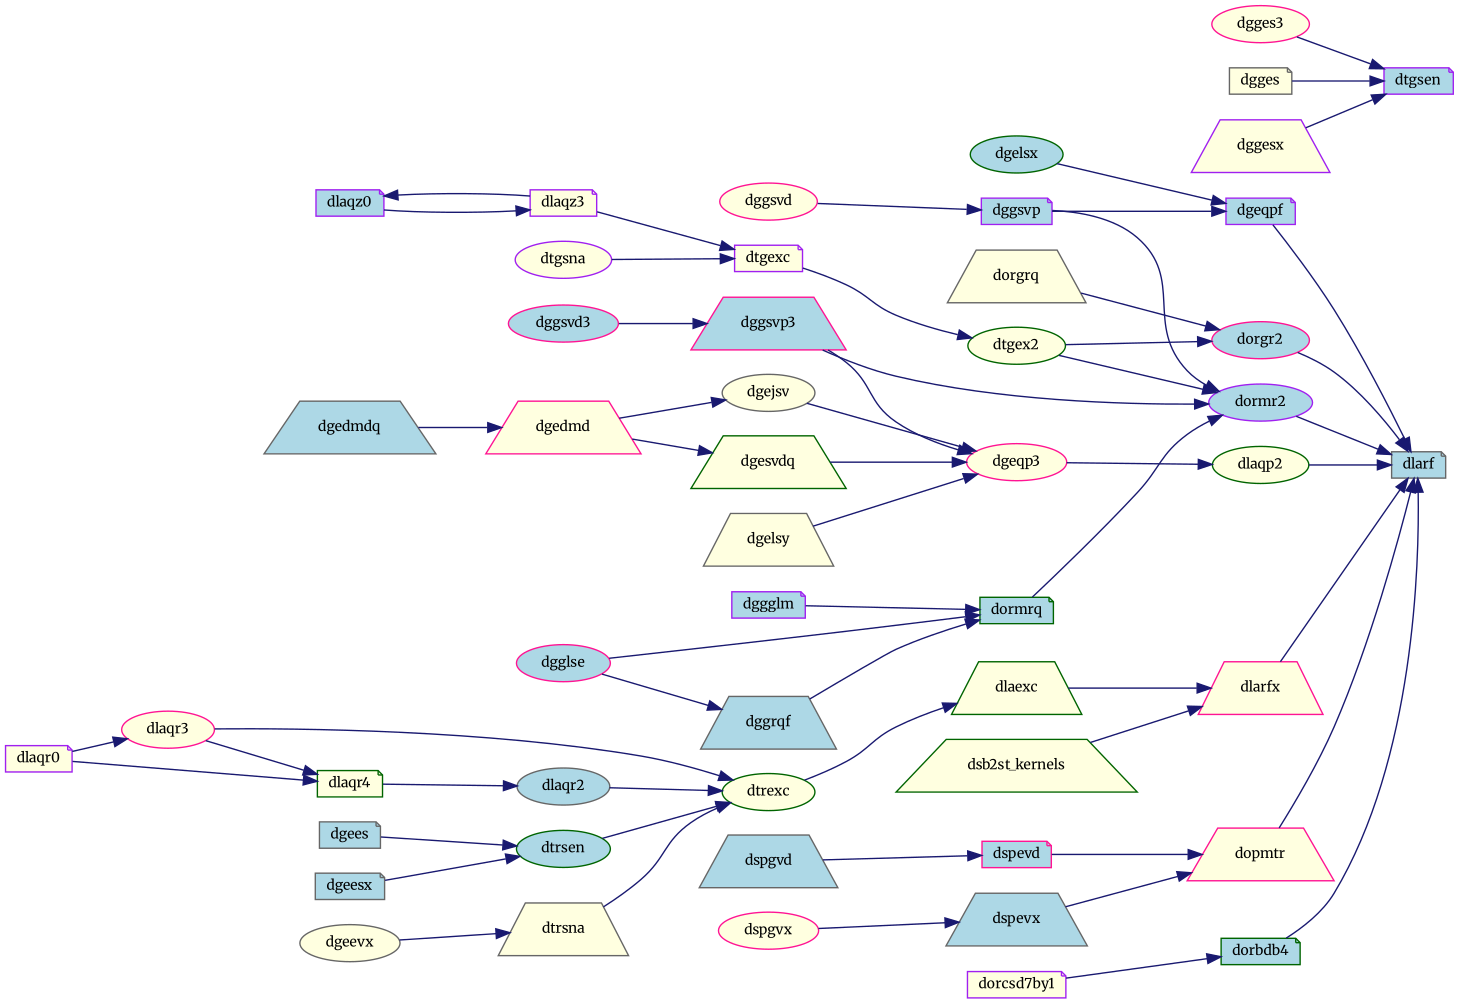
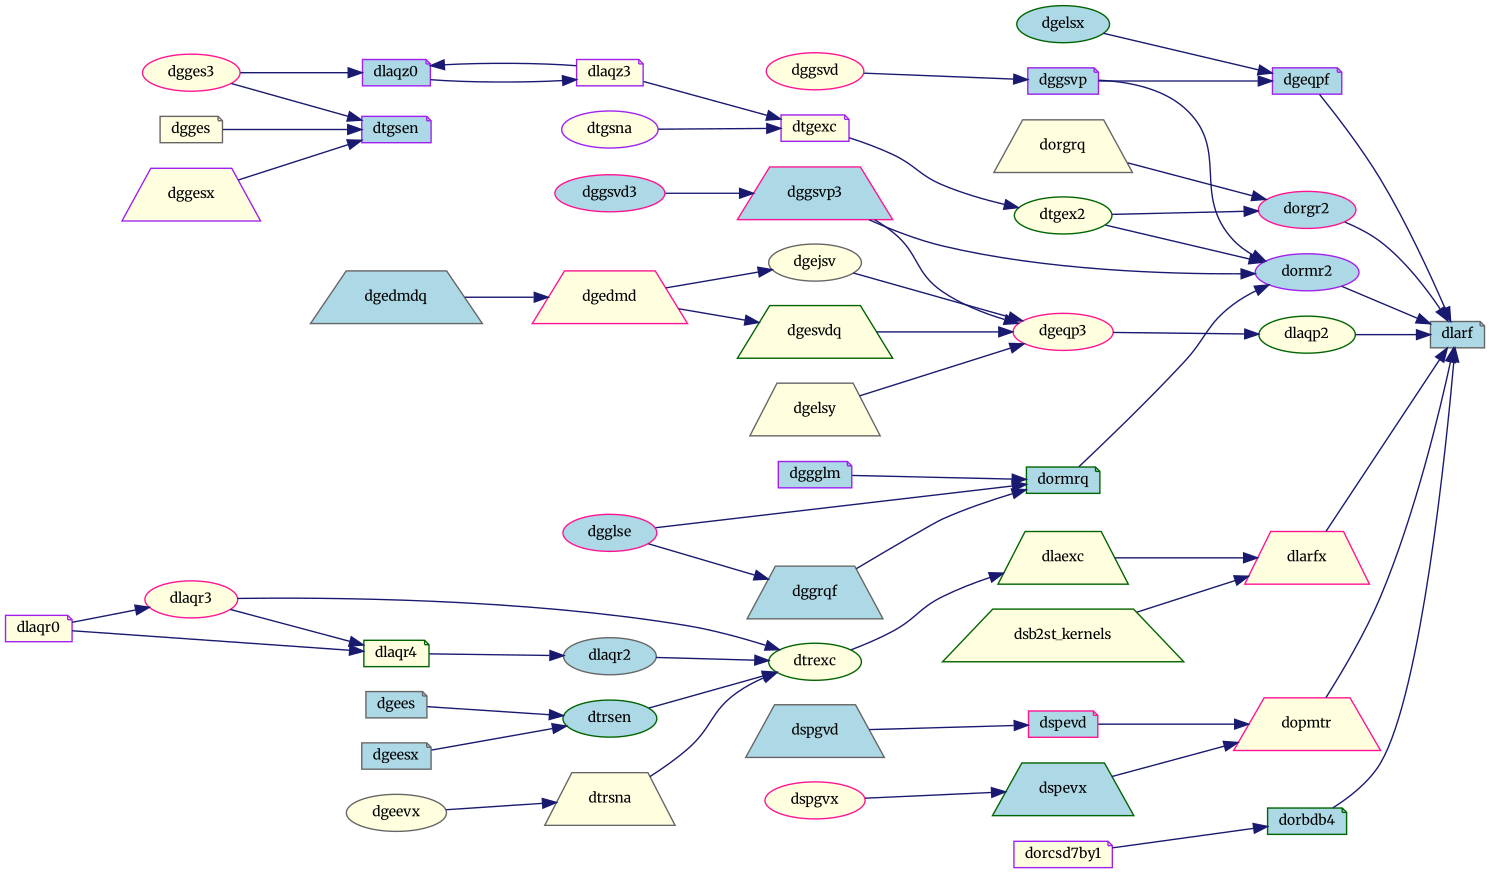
edge "dgges3" -> "dlaqz0": added
node "dspevx": color gray40 -> darkgreen
